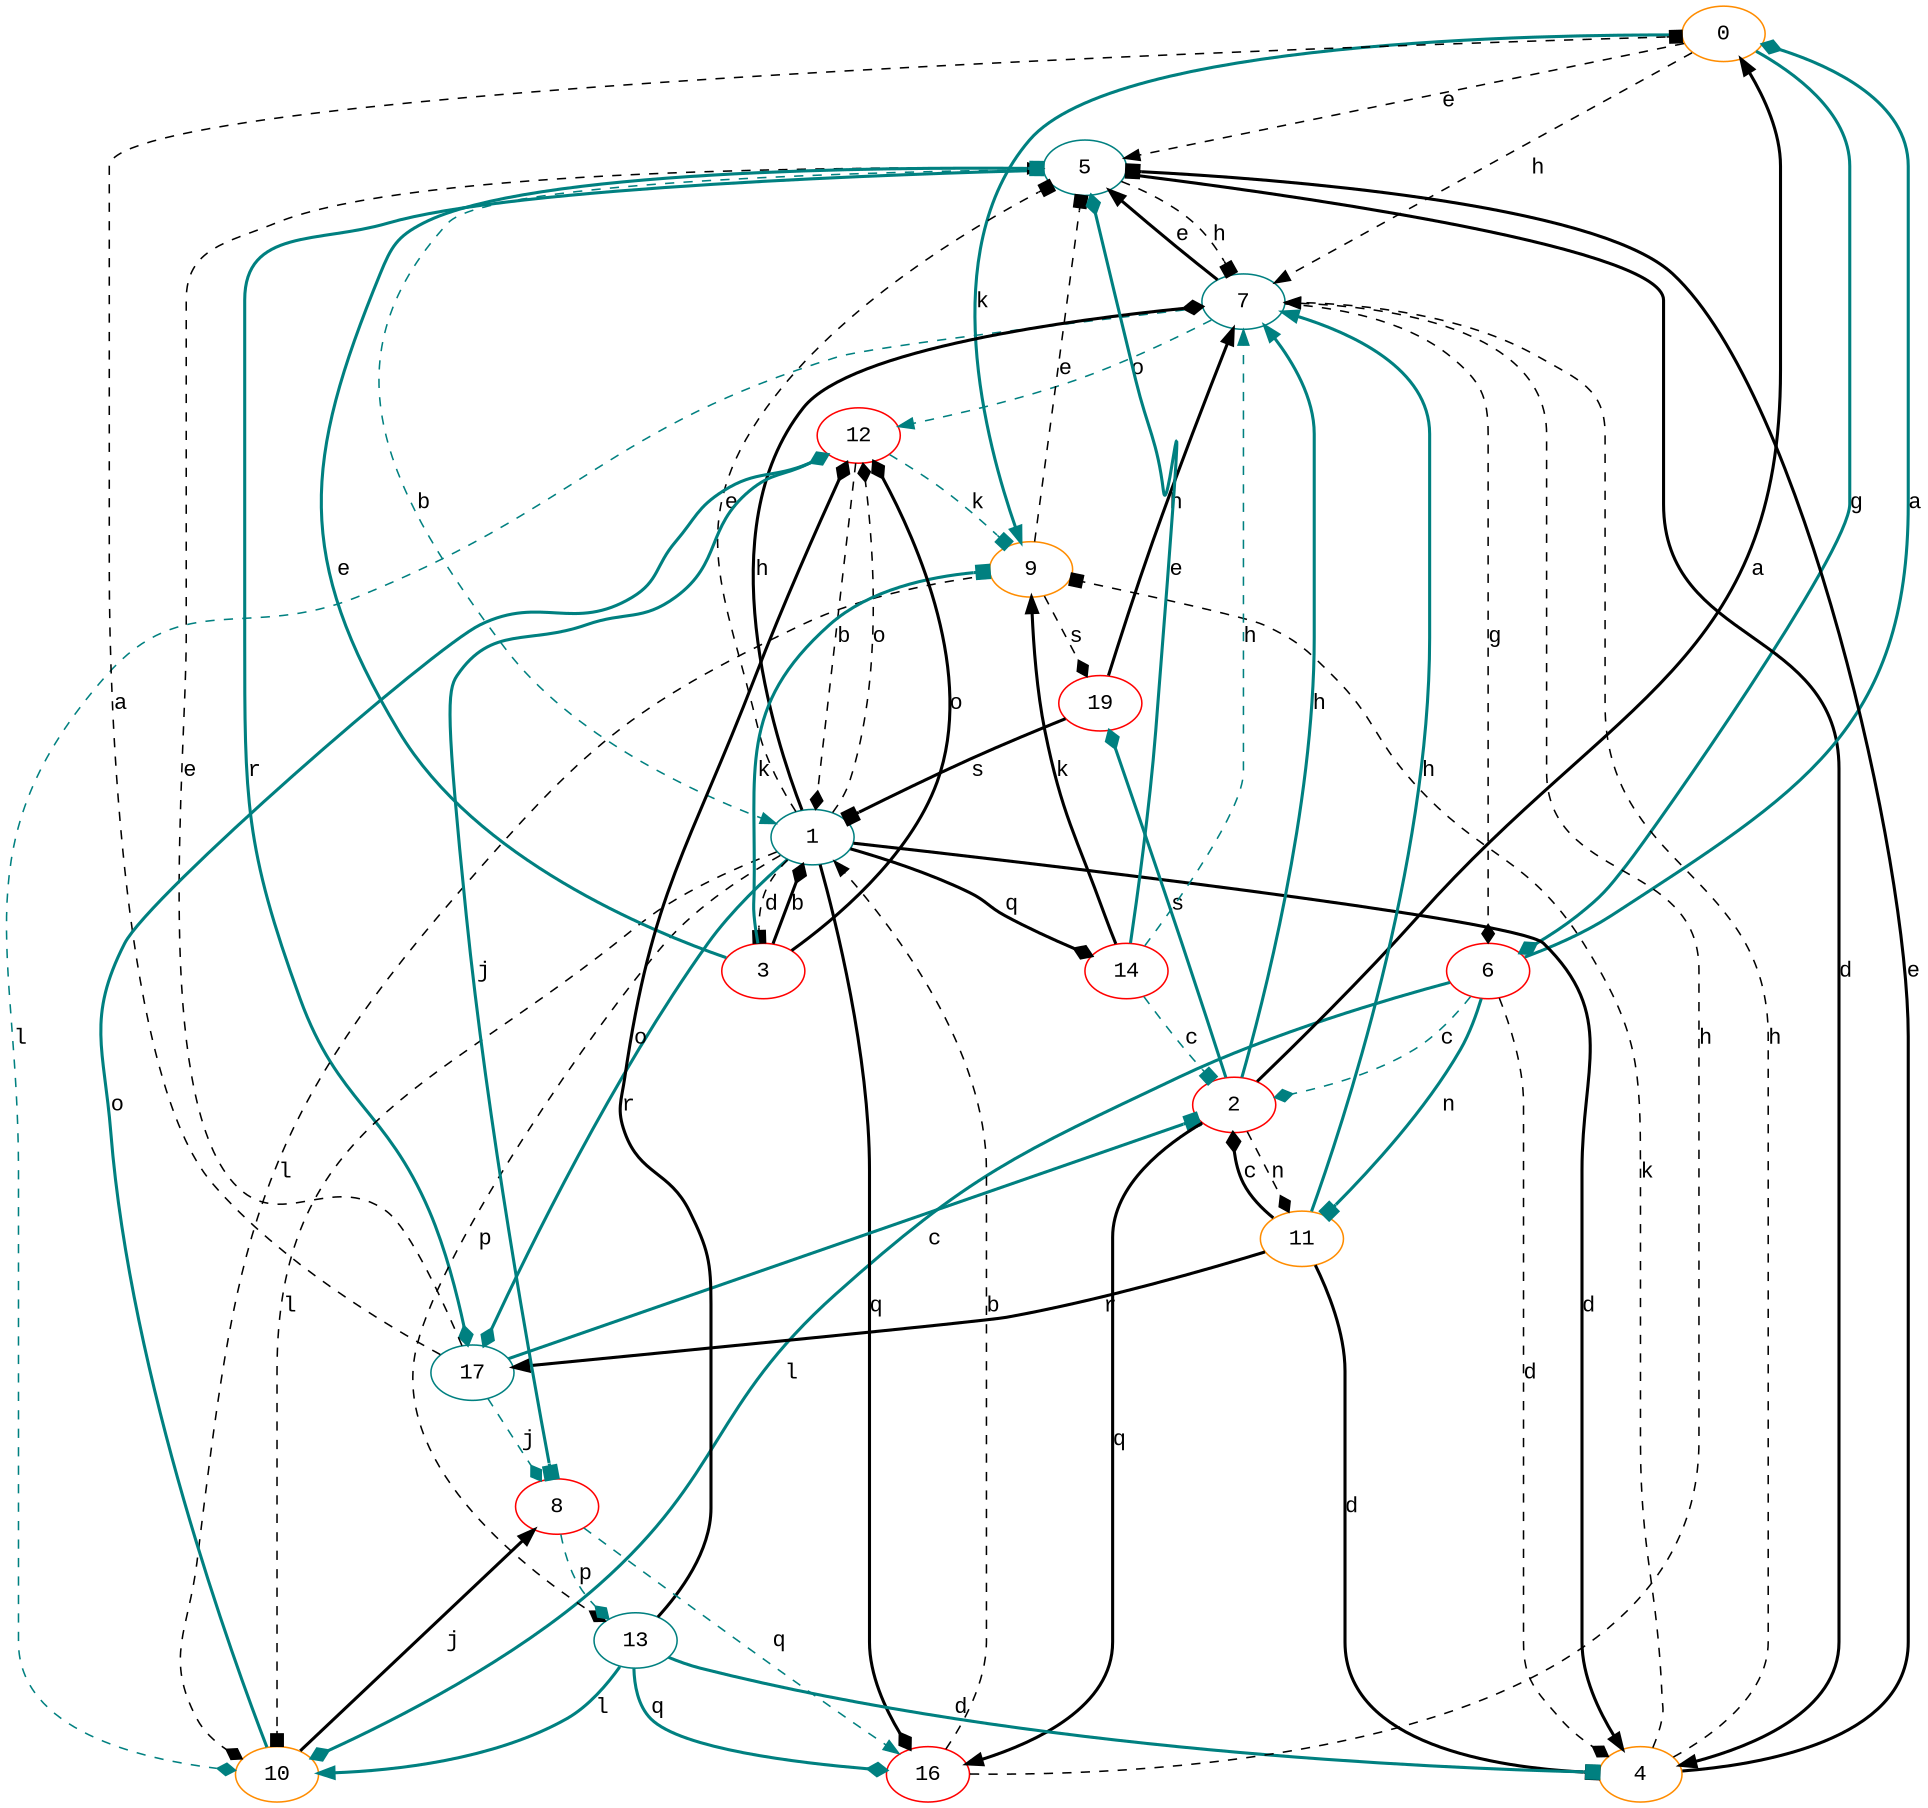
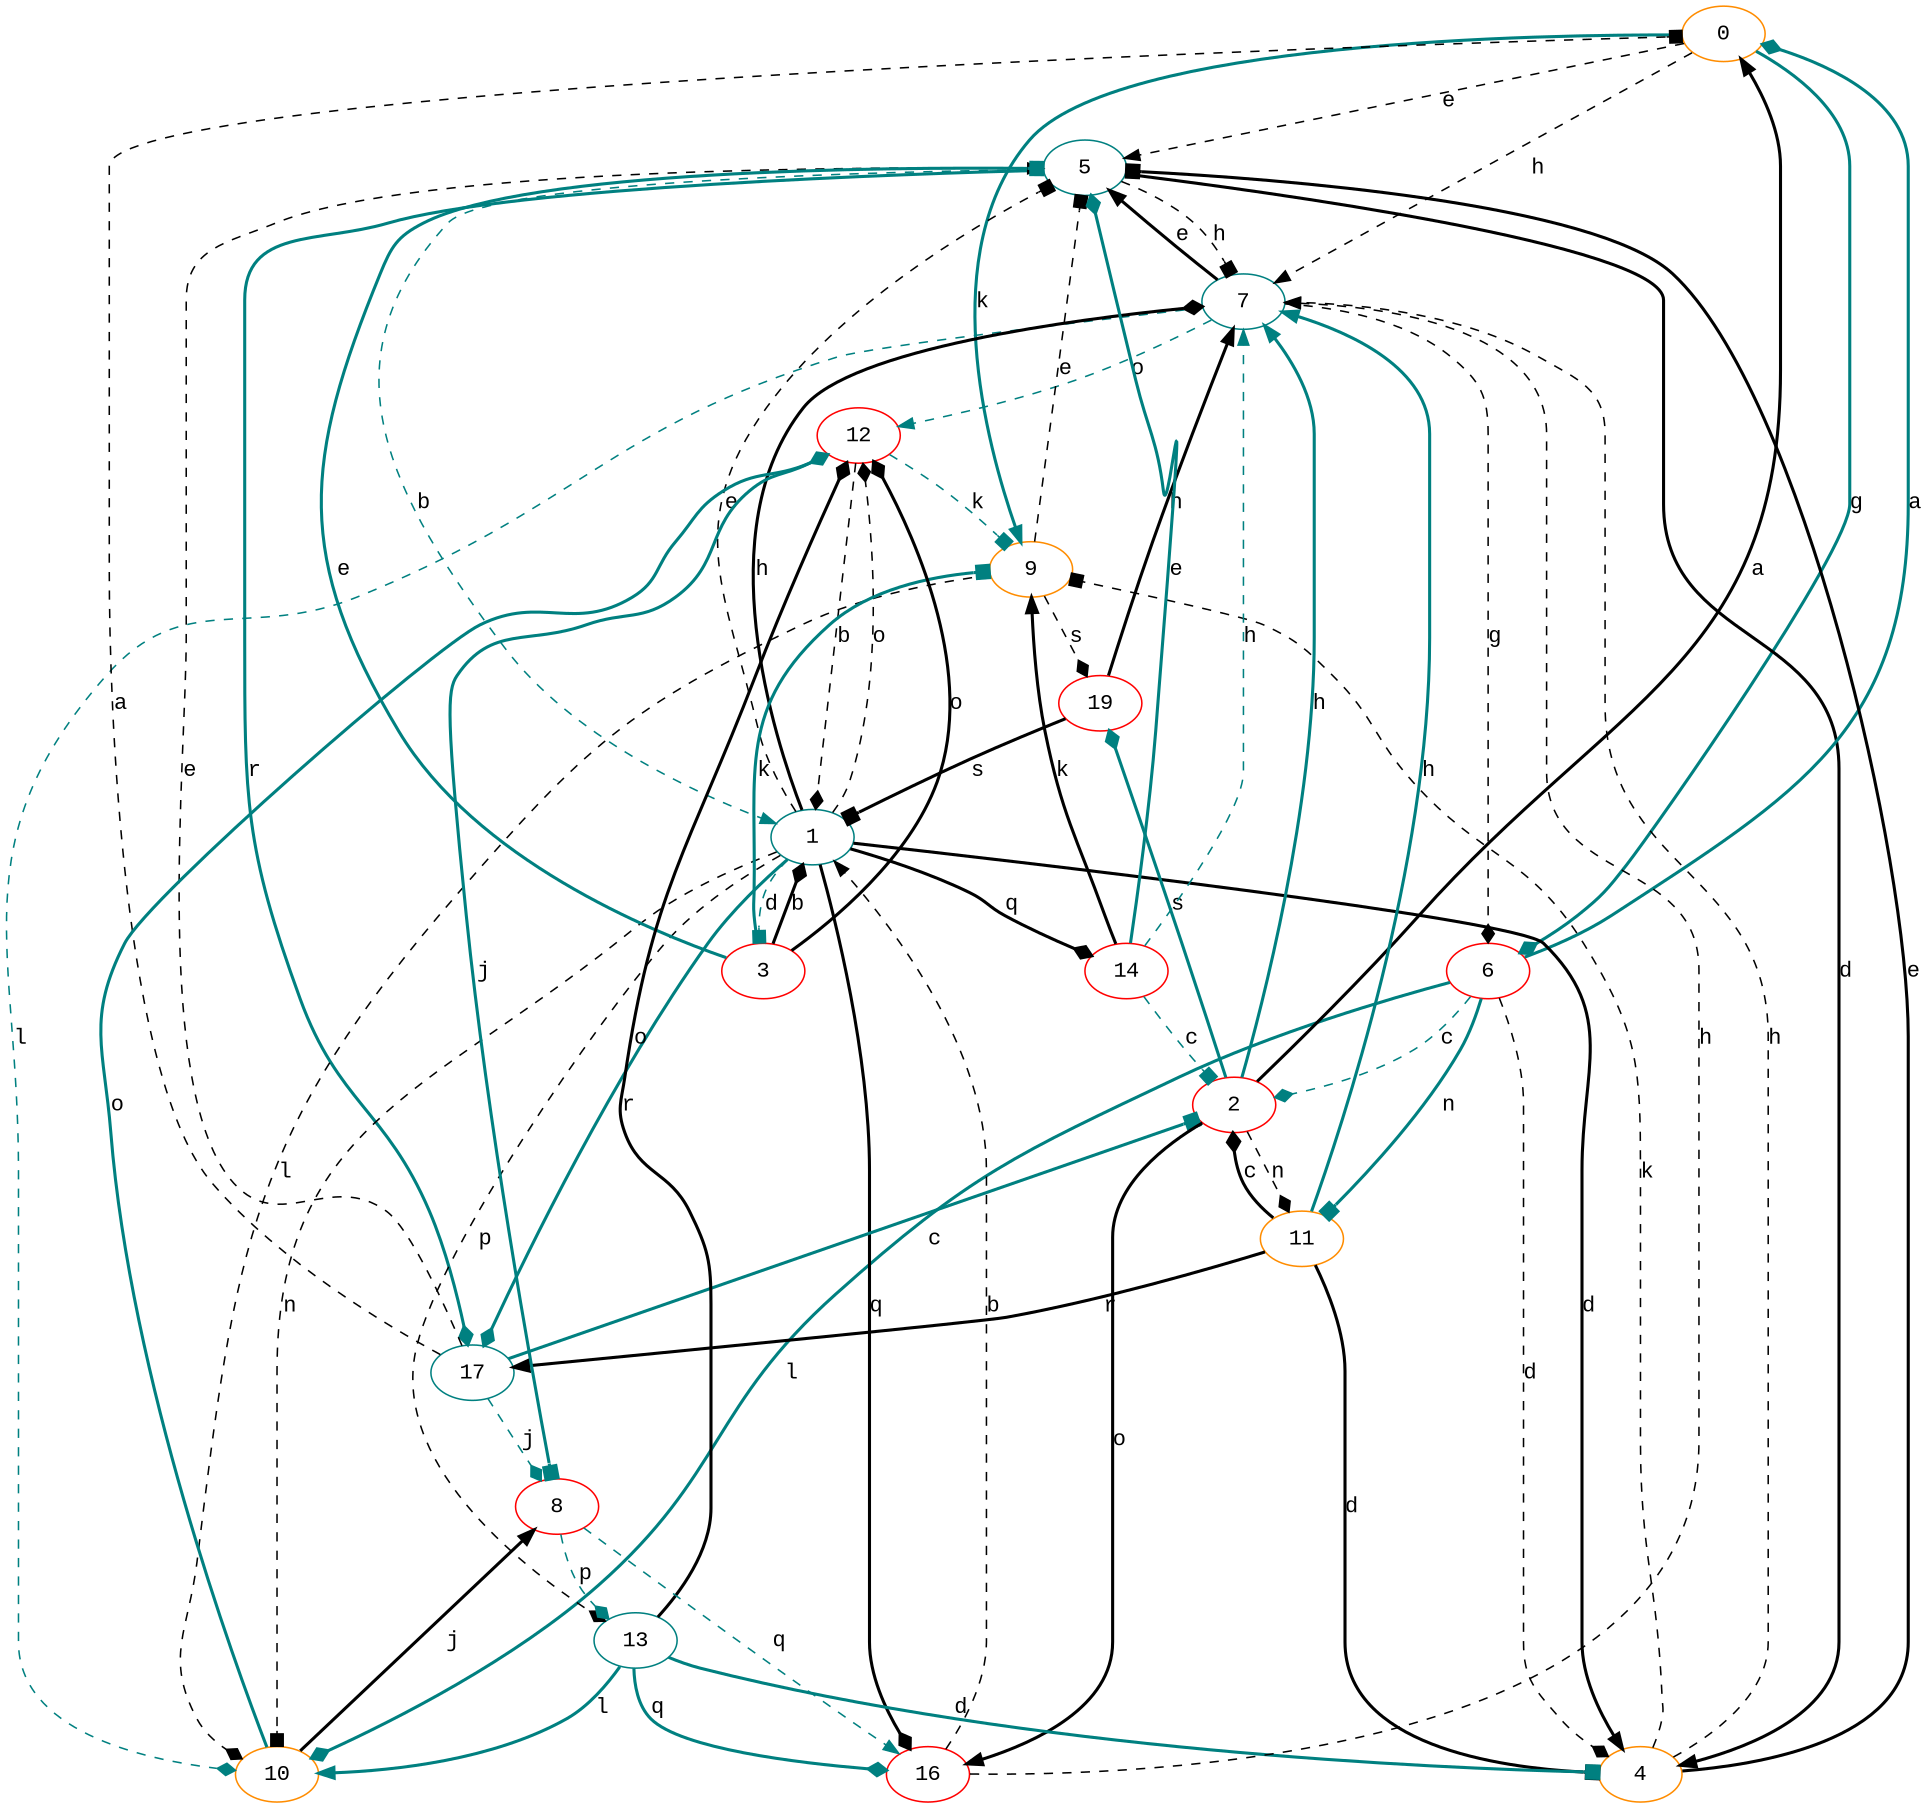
edge "1" -> "3": color black -> teal
edge "1" -> "10": label "l" -> "n"
edge "2" -> "16": label "q" -> "o"
